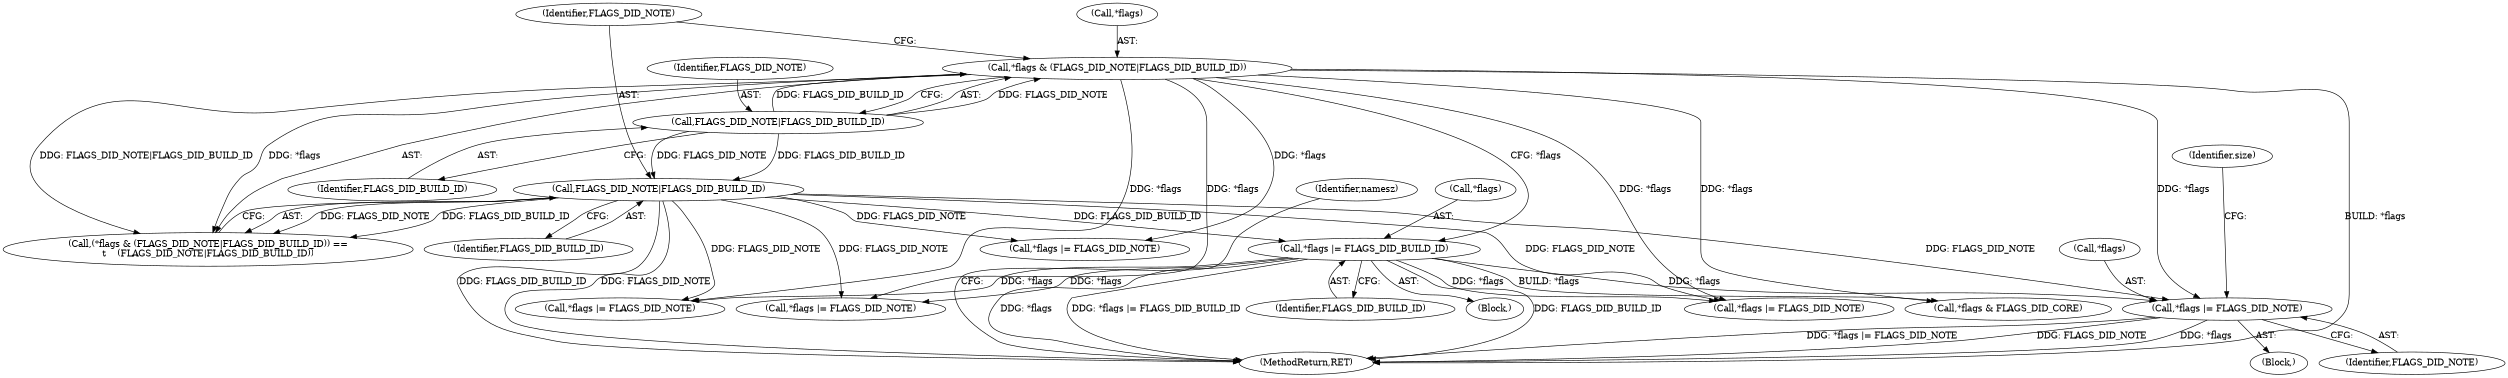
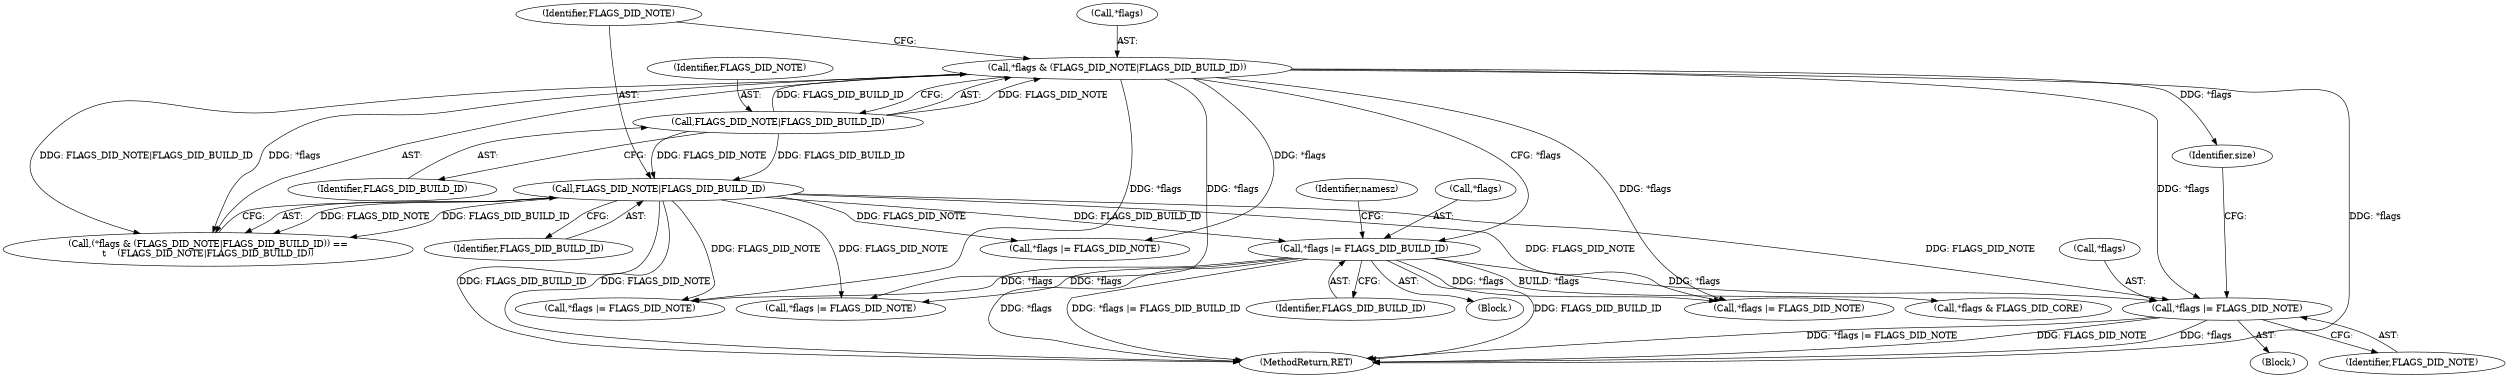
edge "(Call,*flags & (FLAGS_DID_NOTE|FLAGS_DID_BUILD_ID))" -> "(Call,*flags & FLAGS_DID_CORE)": now "(Call,*flags & (FLAGS_DID_NOTE|FLAGS_DID_BUILD_ID))" -> "(Identifier,size)"
edge "(Call,*flags & (FLAGS_DID_NOTE|FLAGS_DID_BUILD_ID))" -> "(MethodReturn,RET)": label "BUILD: *flags" -> "DDG: *flags"
edge "(Identifier,namesz)" -> "(MethodReturn,RET)": now "(Identifier,namesz)" -> "(Call,*flags |= FLAGS_DID_BUILD_ID)"
